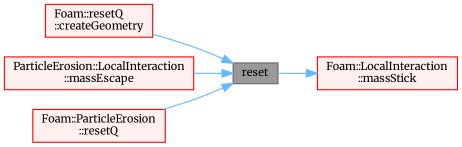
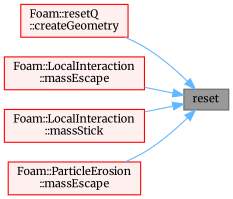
node "ParticleErosion::LocalInteraction ::massEscape": label "ParticleErosion::LocalInteraction ::massEscape" -> "Foam::LocalInteraction ::massEscape"
edge "reset" -> "Foam::LocalInteraction ::massStick": reversed
node "Foam::ParticleErosion ::resetQ": label "Foam::ParticleErosion ::resetQ" -> "Foam::ParticleErosion ::massEscape"
